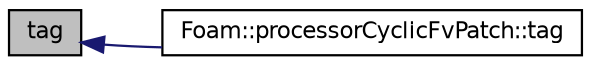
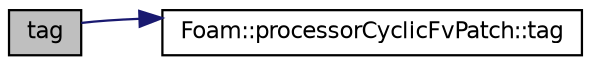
edge "Foam::processorCyclicFvPatch::tag" -> "tag": reversed
